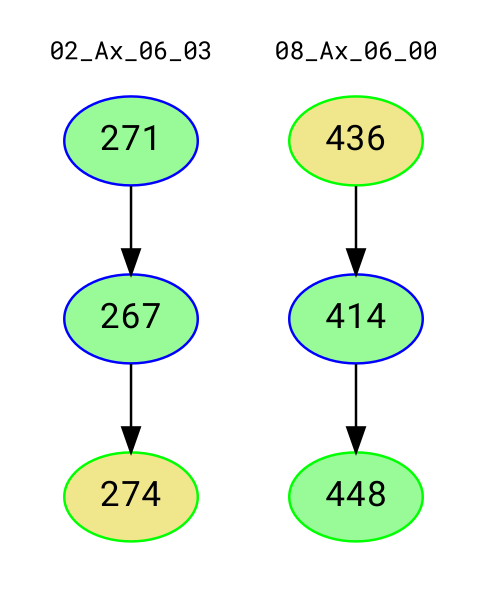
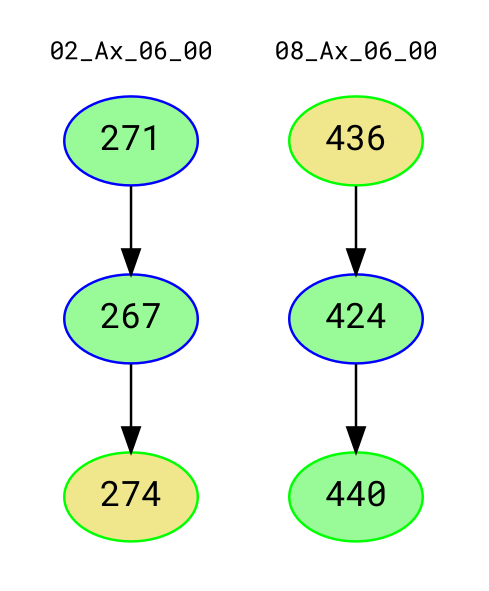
cluster "02_Ax_06_03": label "02_Ax_06_03" -> "02_Ax_06_00"
node "414": label "414" -> "424"
node "448": label "448" -> "440"
